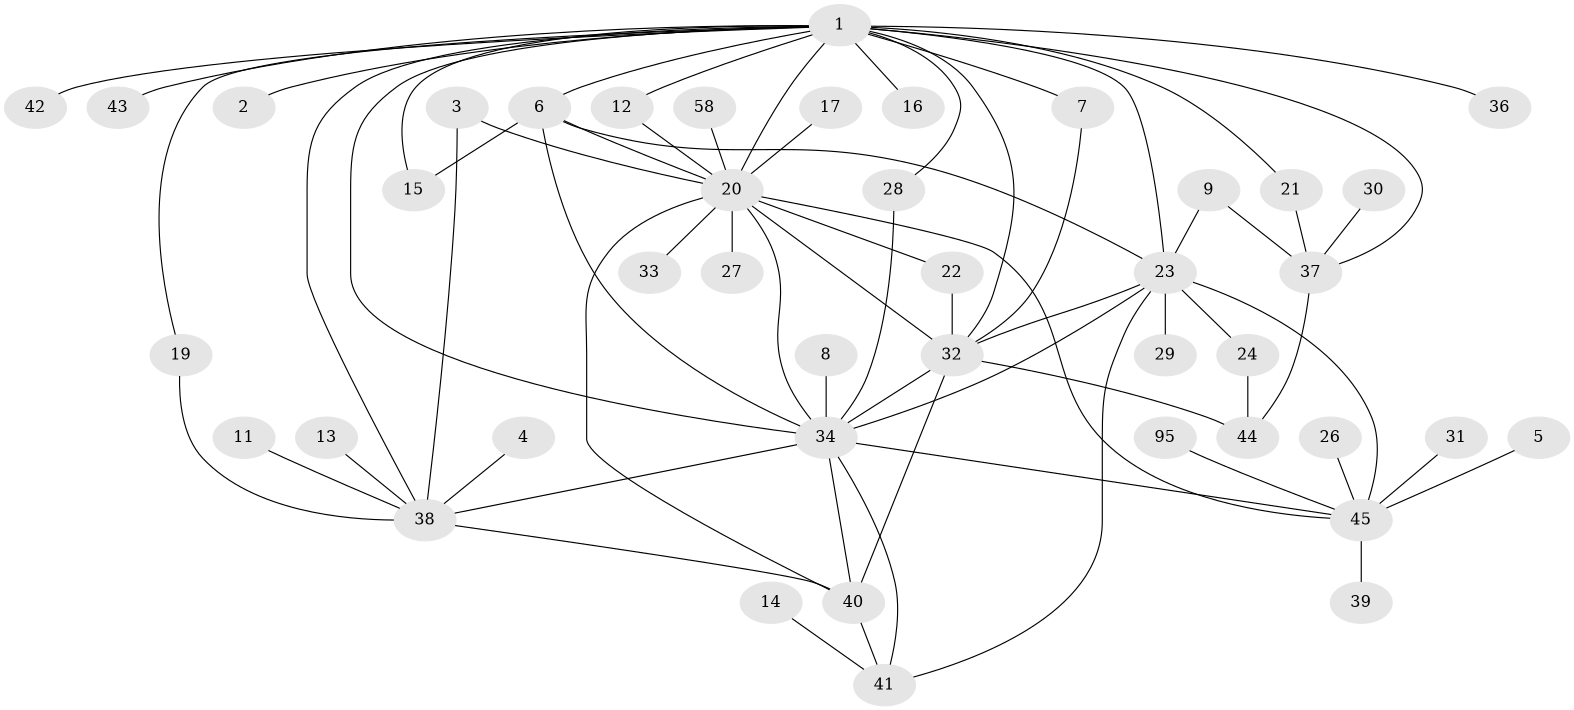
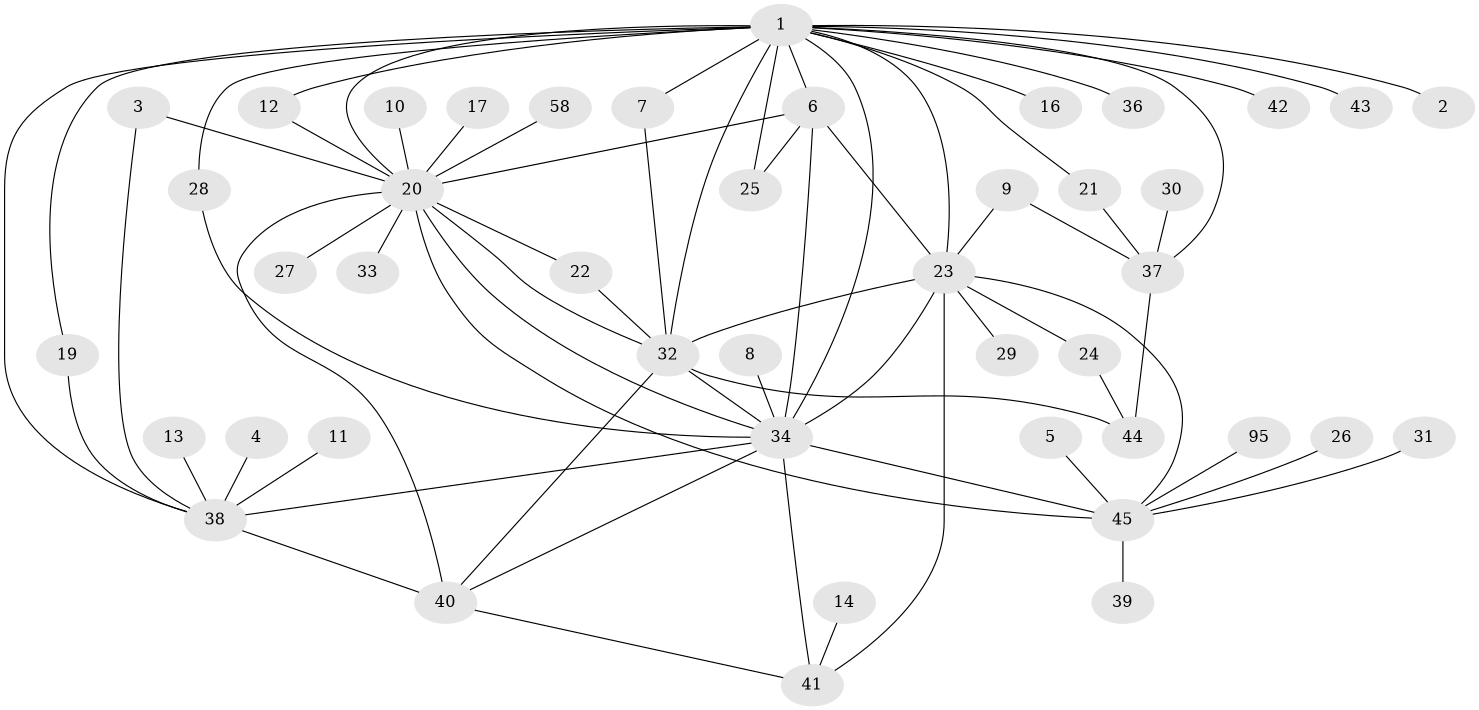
node "10": added
node "15": label "15" -> "25"
